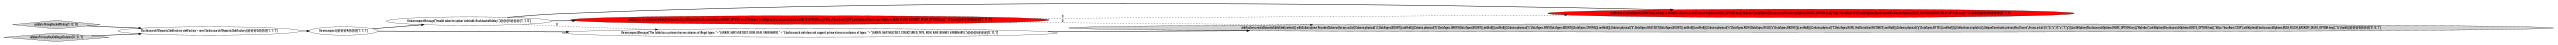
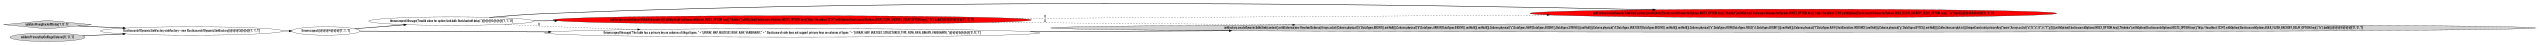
node "validatePrimaryKeyOnIllegalColumn['0', '0', '1']": shape diamond -> ellipse
